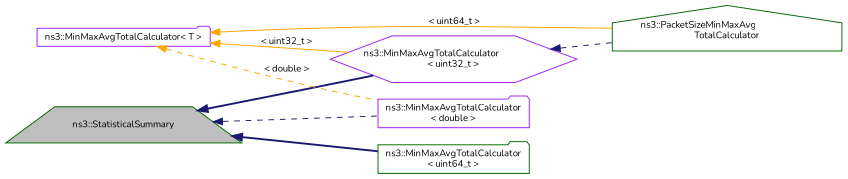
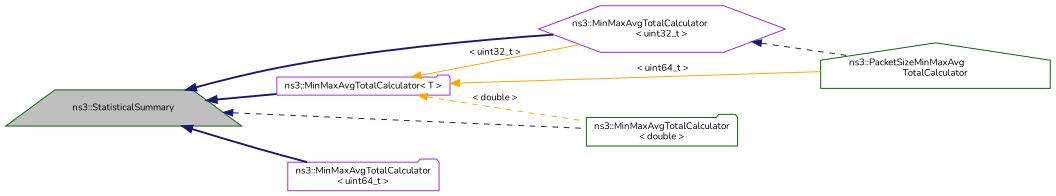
edge "ns3::MinMaxAvgTotalCalculator< T >" -> "ns3::StatisticalSummary": added
node "ns3::MinMaxAvgTotalCalculator < double >": color purple -> darkgreen
node "ns3::MinMaxAvgTotalCalculator < uint64_t >": color darkgreen -> purple
